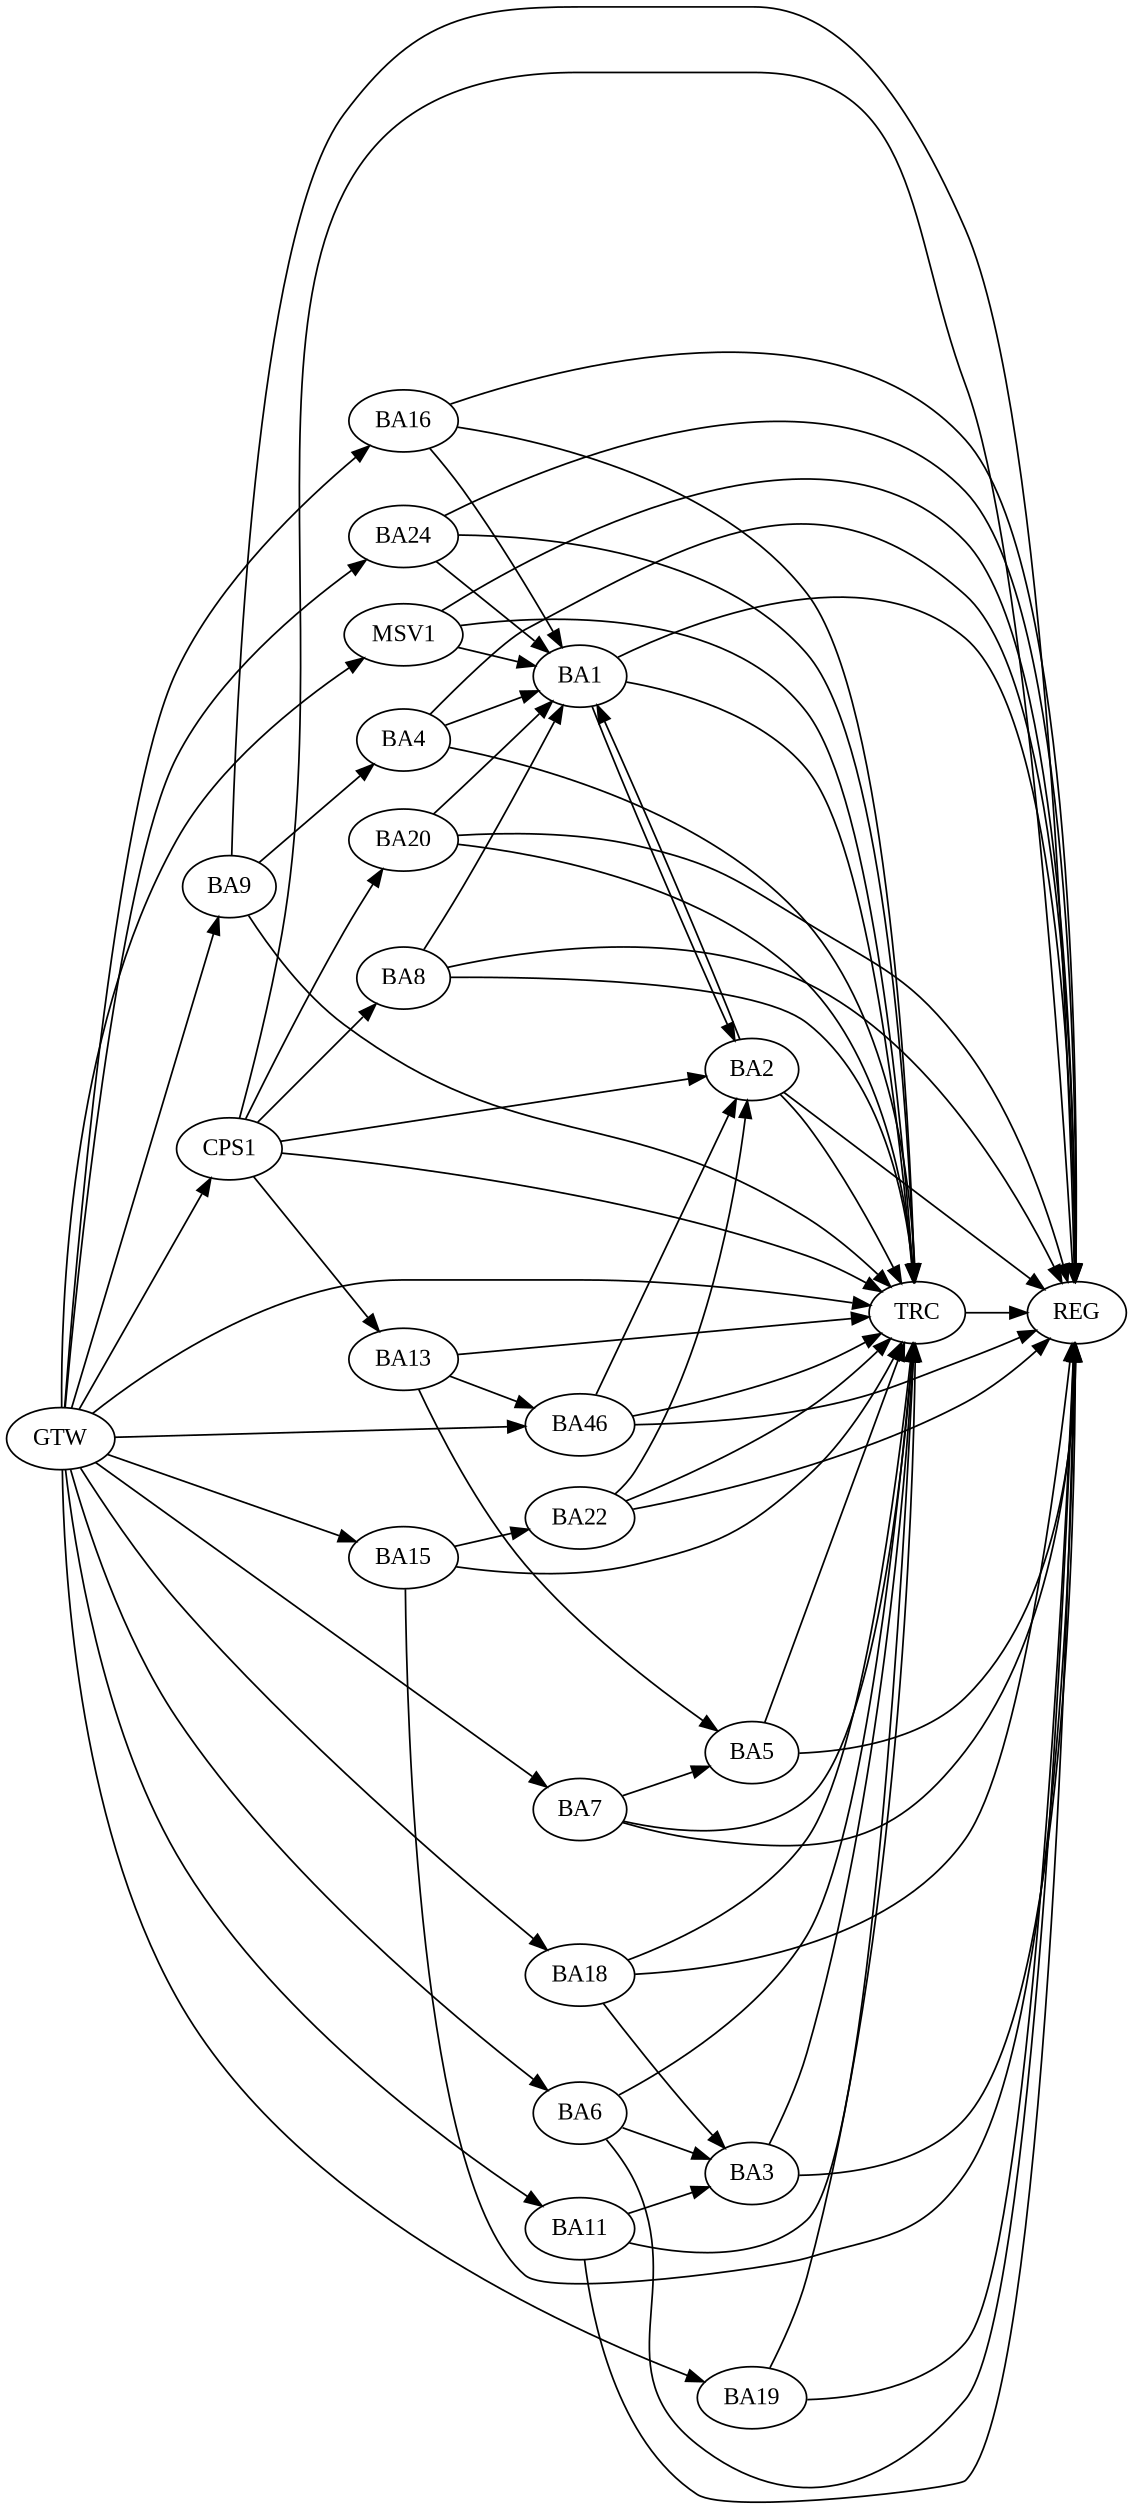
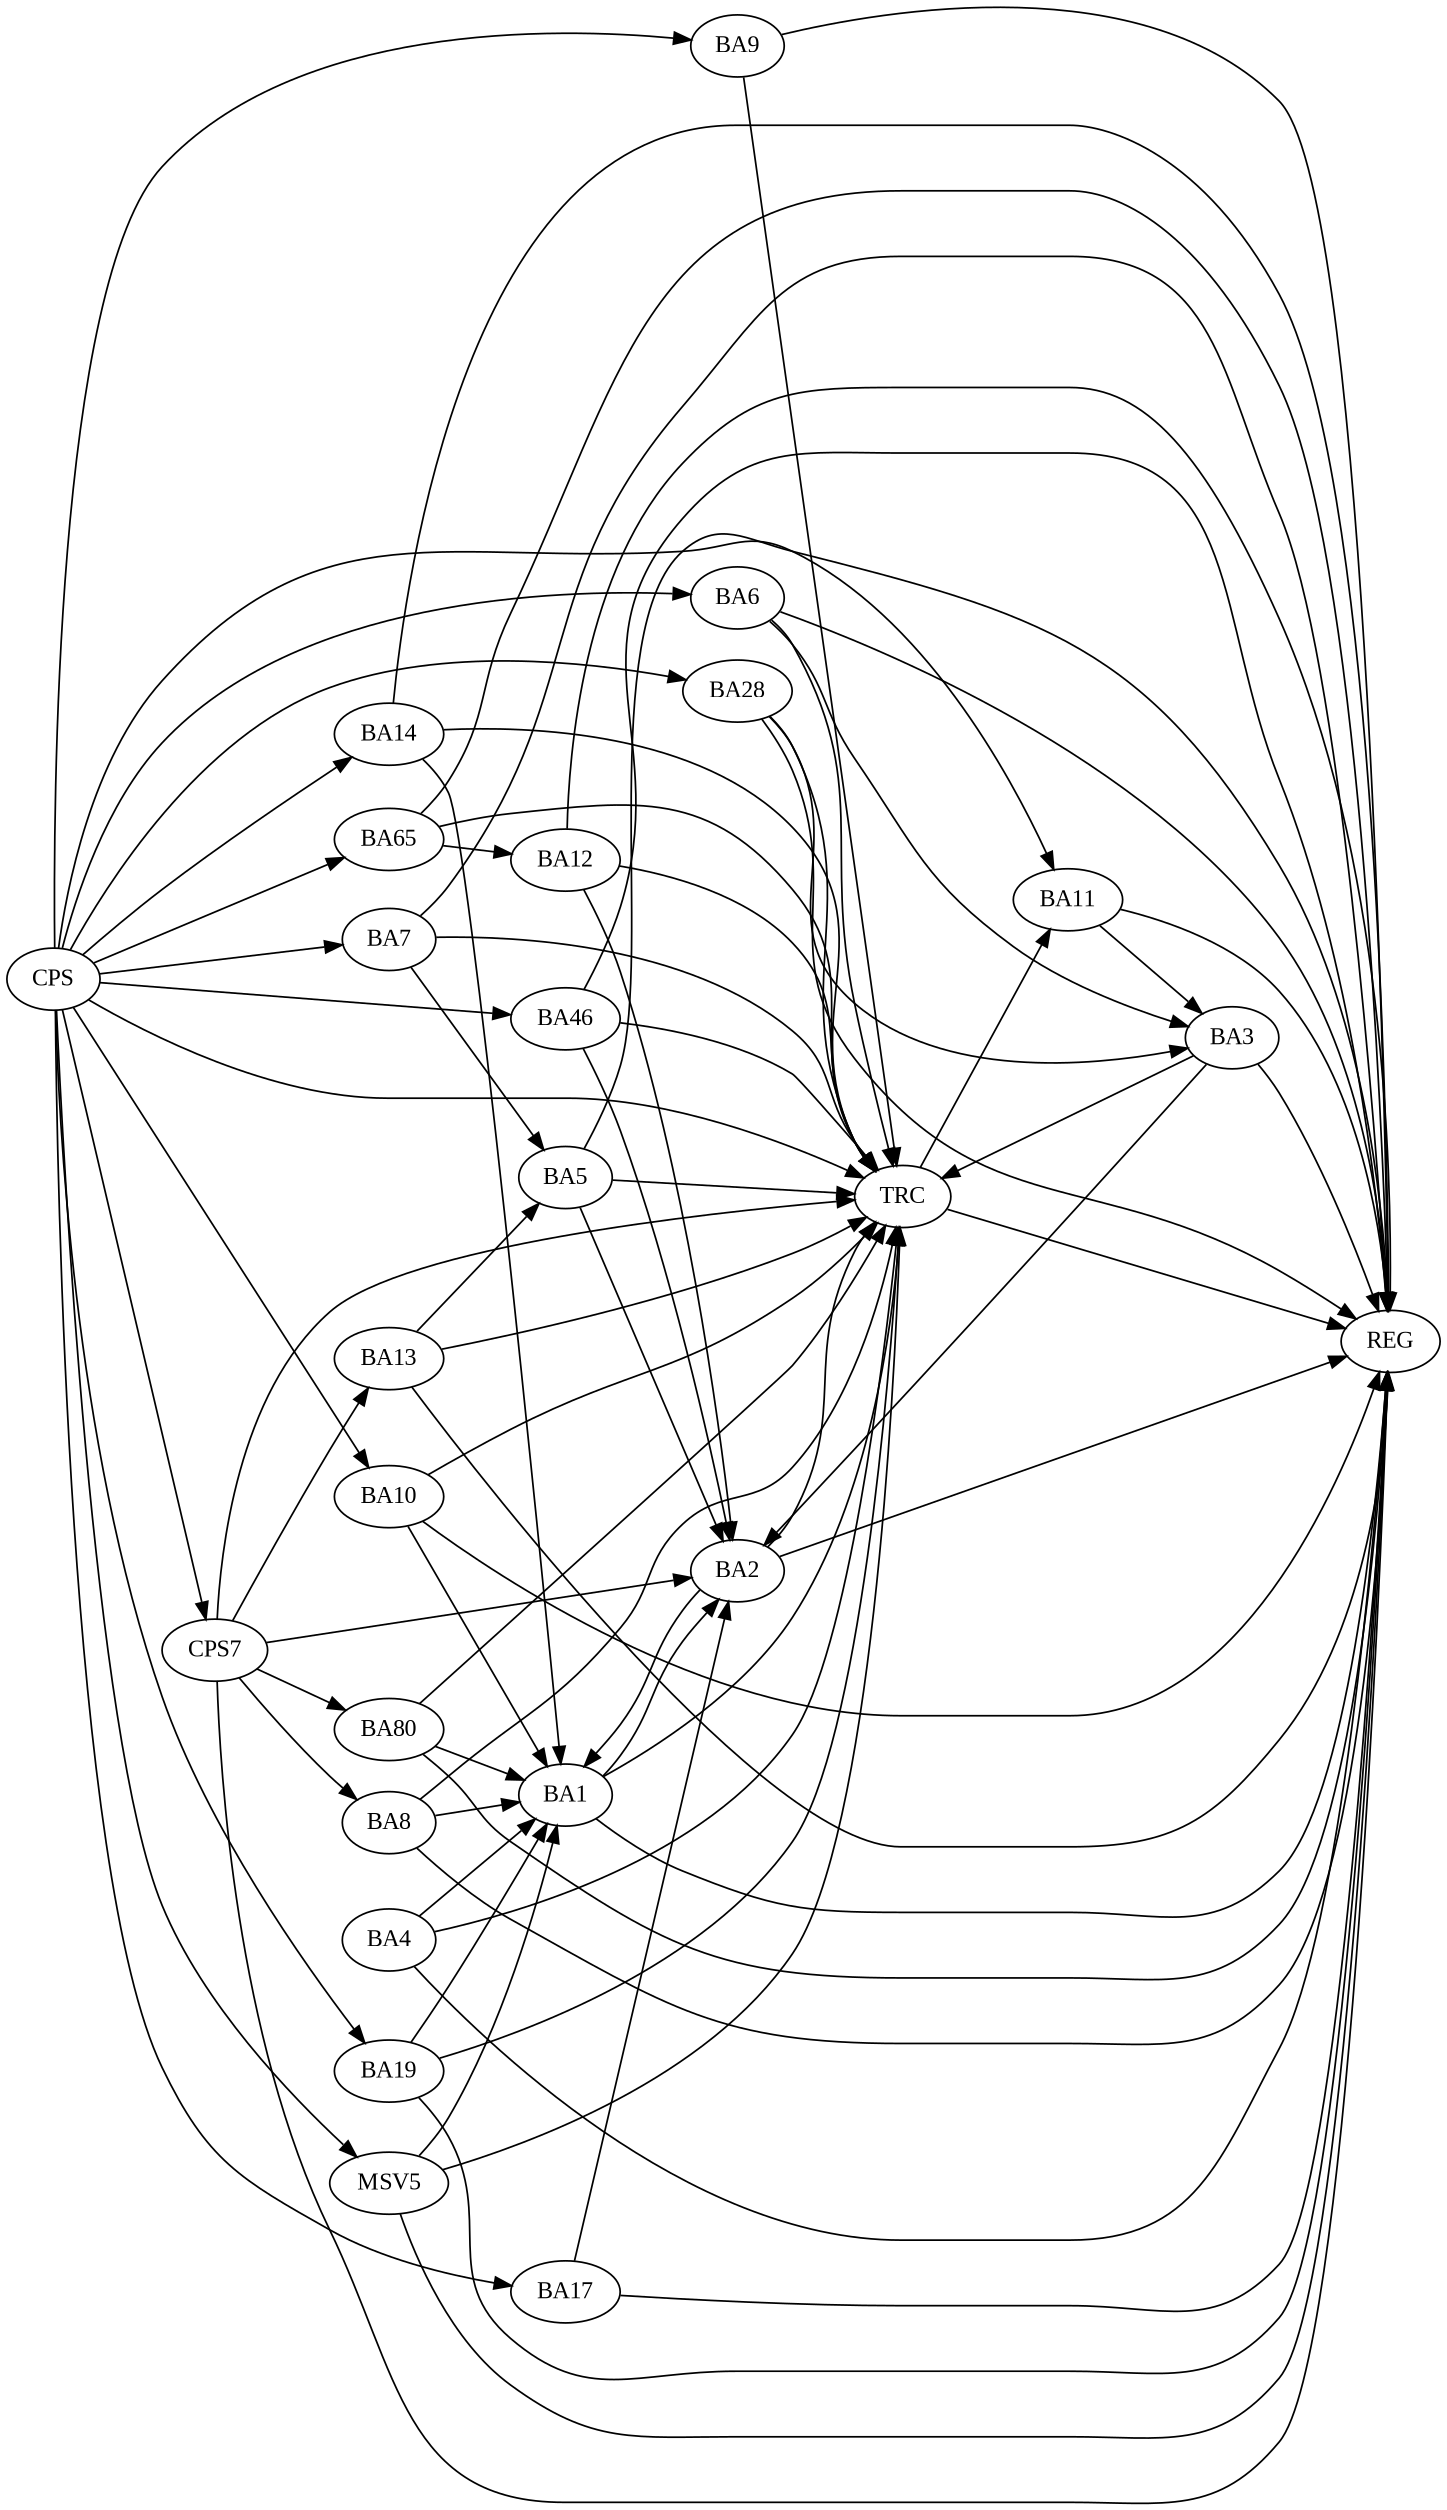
node "BA16": label "BA16" -> "BA10"
node "BA24": label "BA24" -> "BA14"
node "MSV1": label "MSV1" -> "MSV5"
edge "BA9" -> "BA4": removed
node "BA20": label "BA20" -> "BA80"
node "CPS1": label "CPS1" -> "CPS7"
edge "BA3" -> "BA2": added
edge "BA5" -> "BA2": added
edge "BA13" -> "BA46": now "BA13" -> "REG"
node "GTW": label "GTW" -> "CPS"
node "BA22": label "BA22" -> "BA12"
node "BA15": label "BA15" -> "BA65"
edge "BA11" -> "TRC": reversed
edge "BA19" -> "BA1": added
node "BA18": label "BA18" -> "BA28"
node "BA17": added
